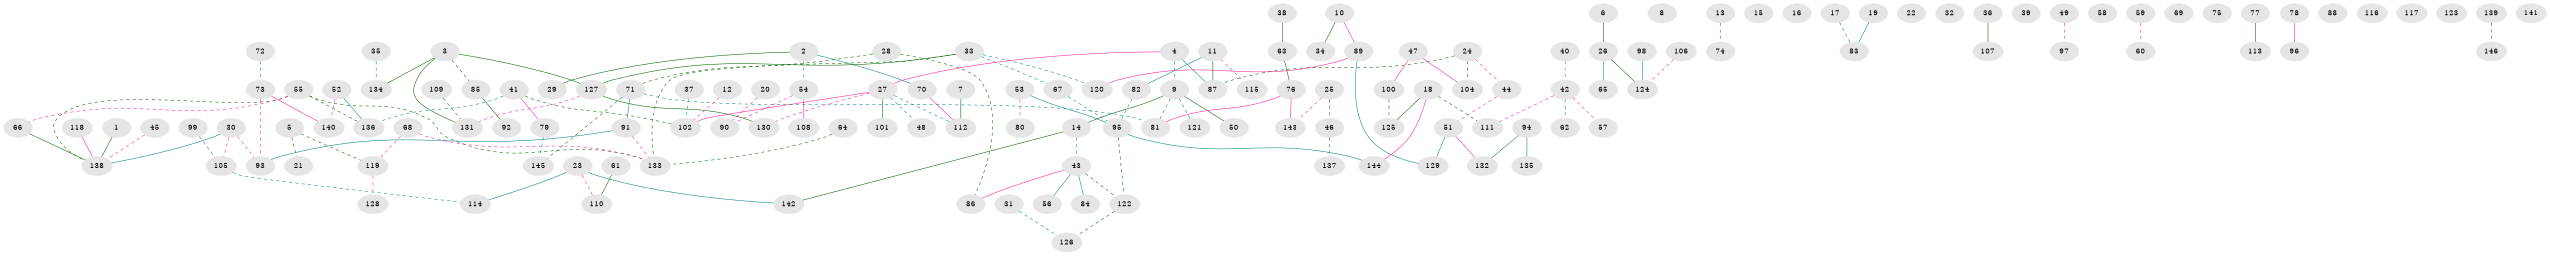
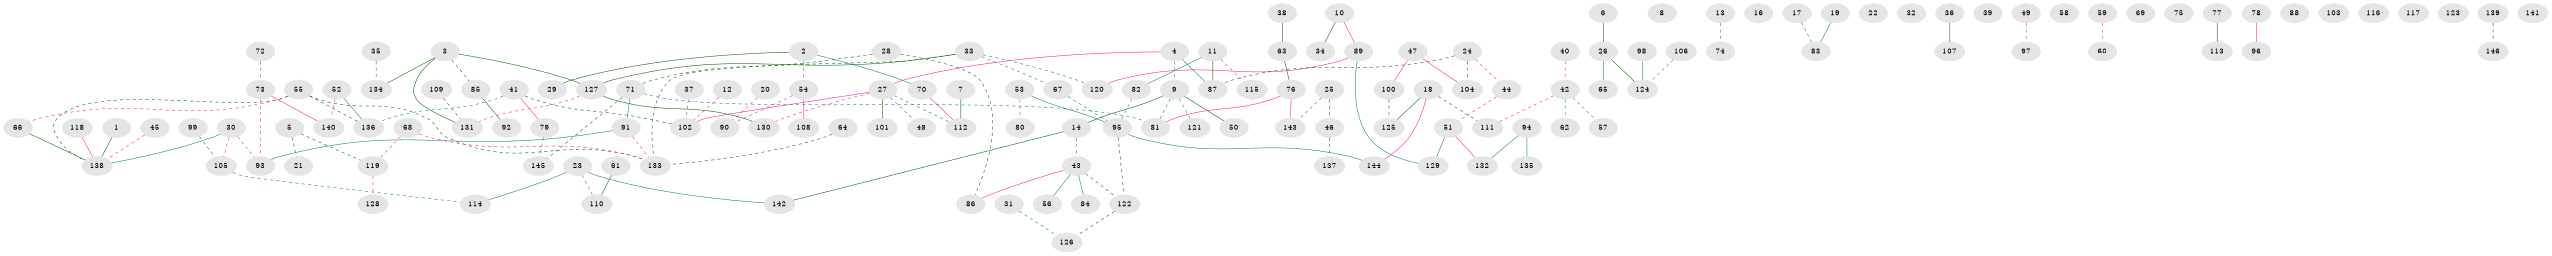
node "15": removed
node "103": added
